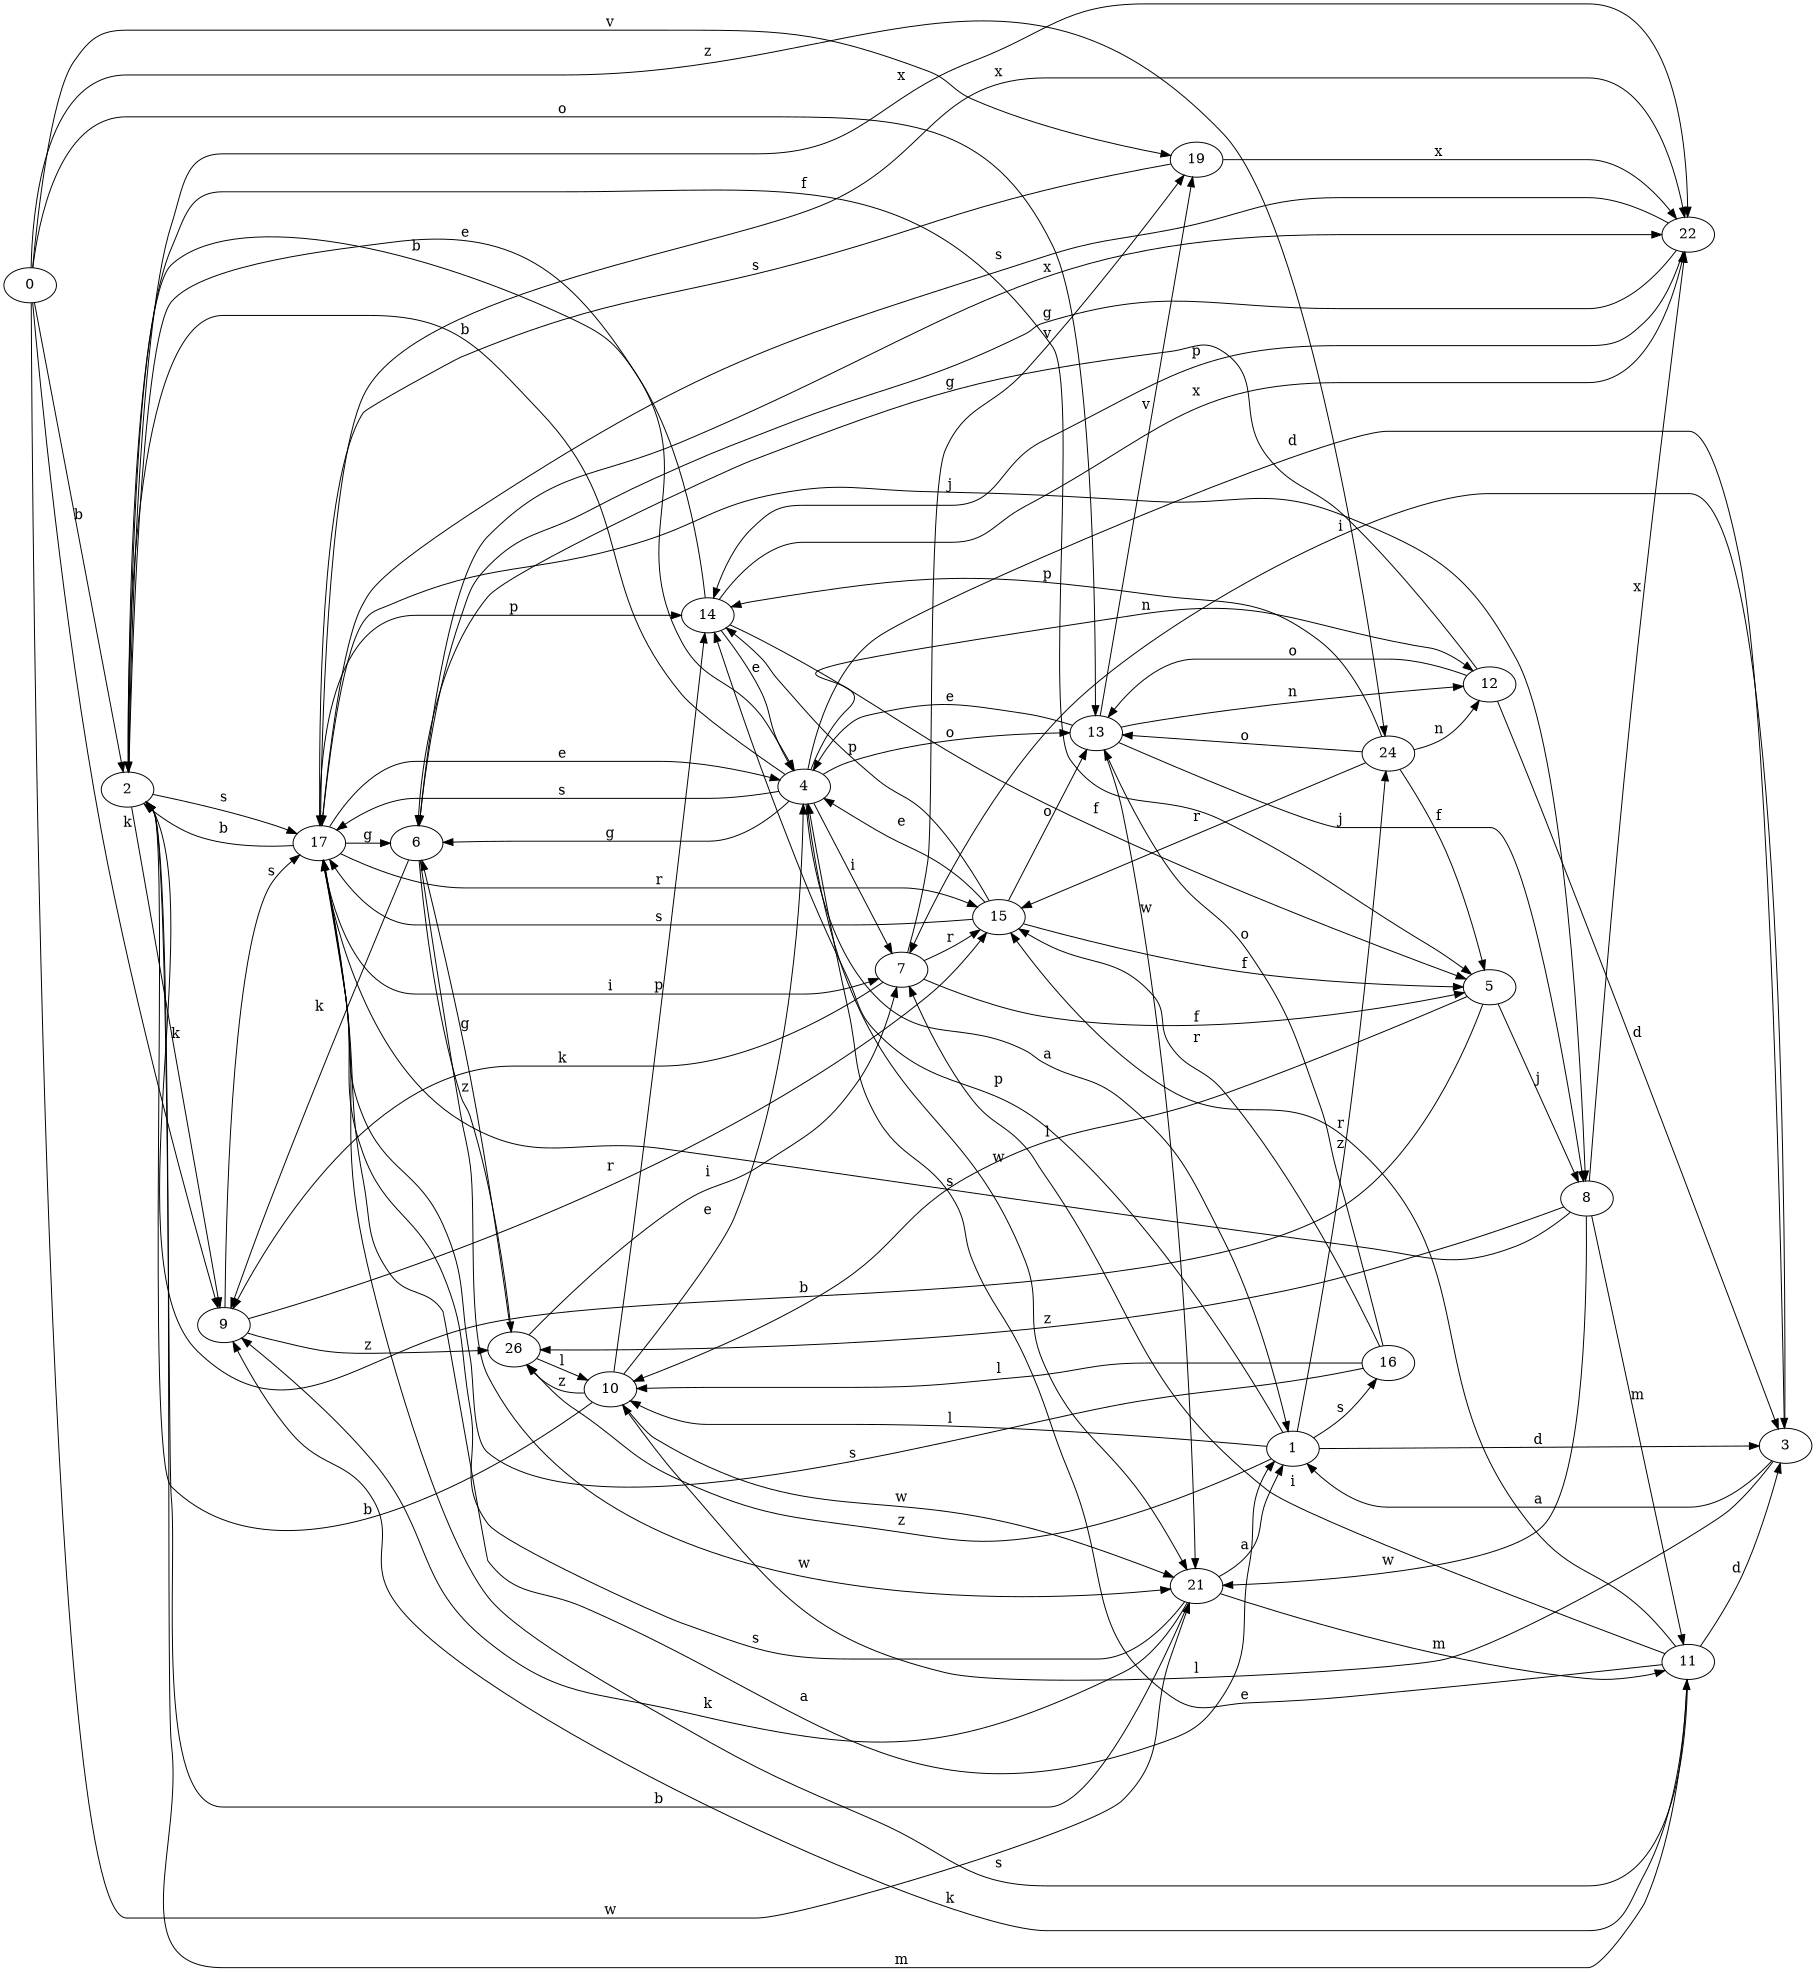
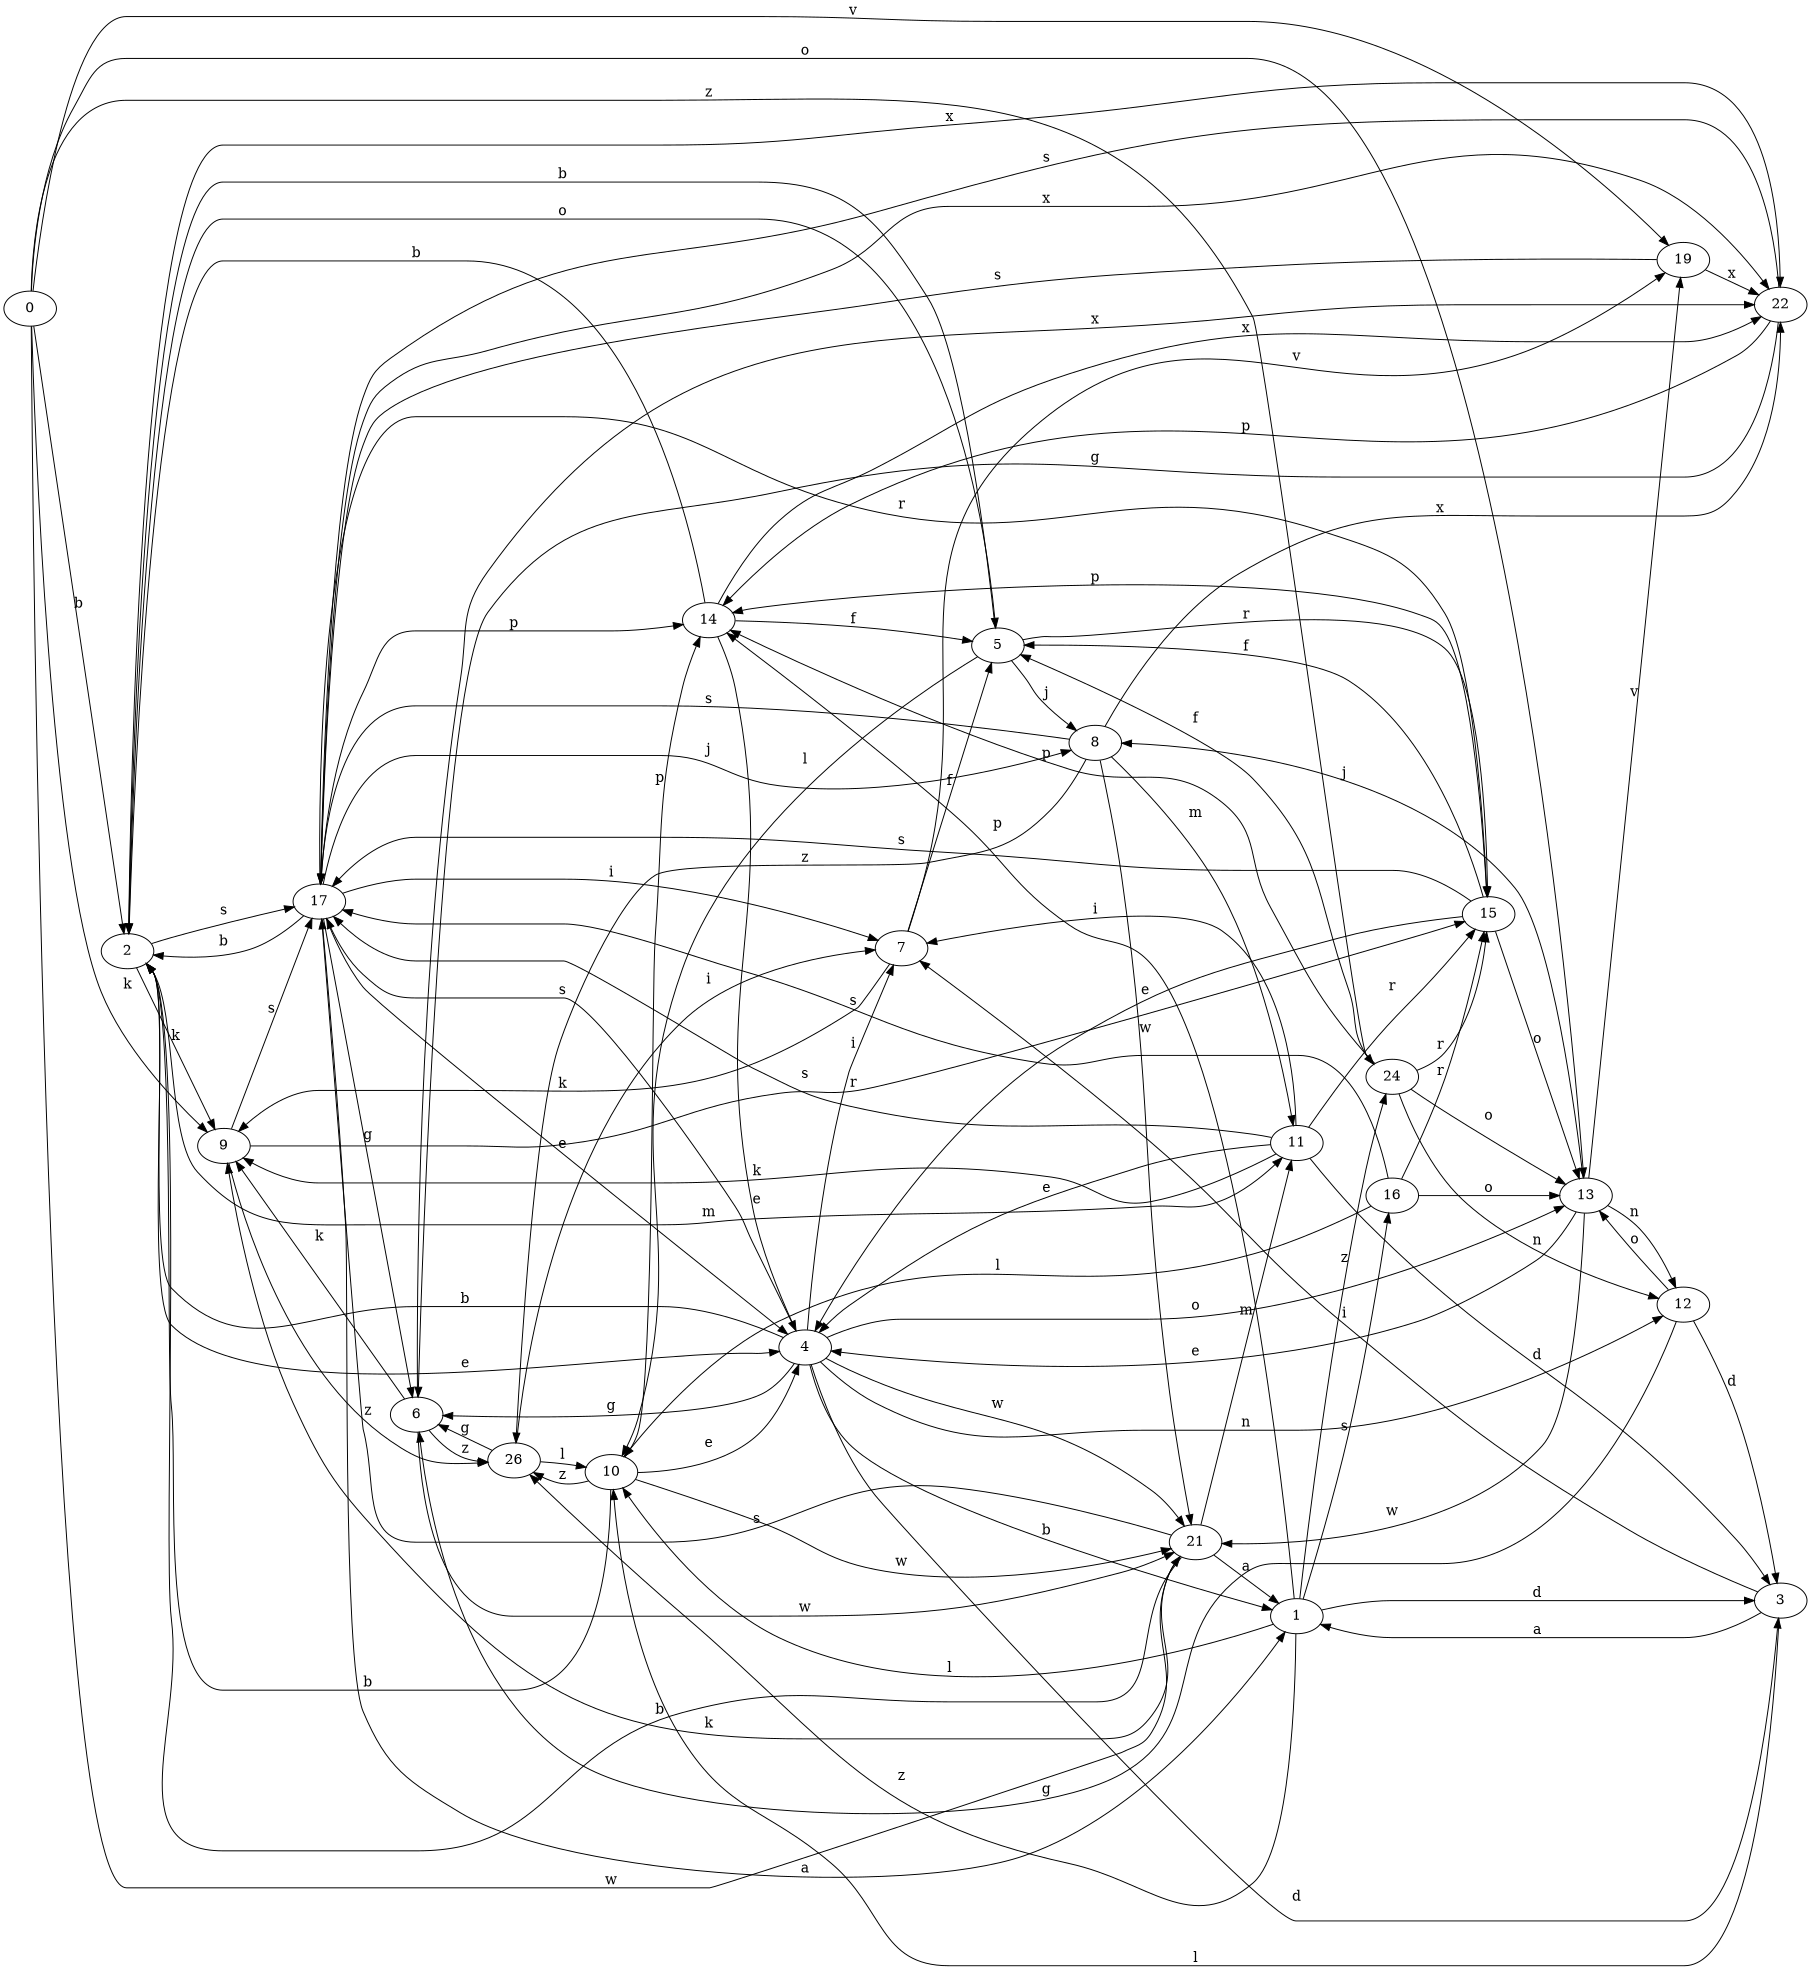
edge "2" -> "5": label "f" -> "o"
edge "7" -> "15": now "5" -> "15"
edge "4" -> "1": label "a" -> "b"
